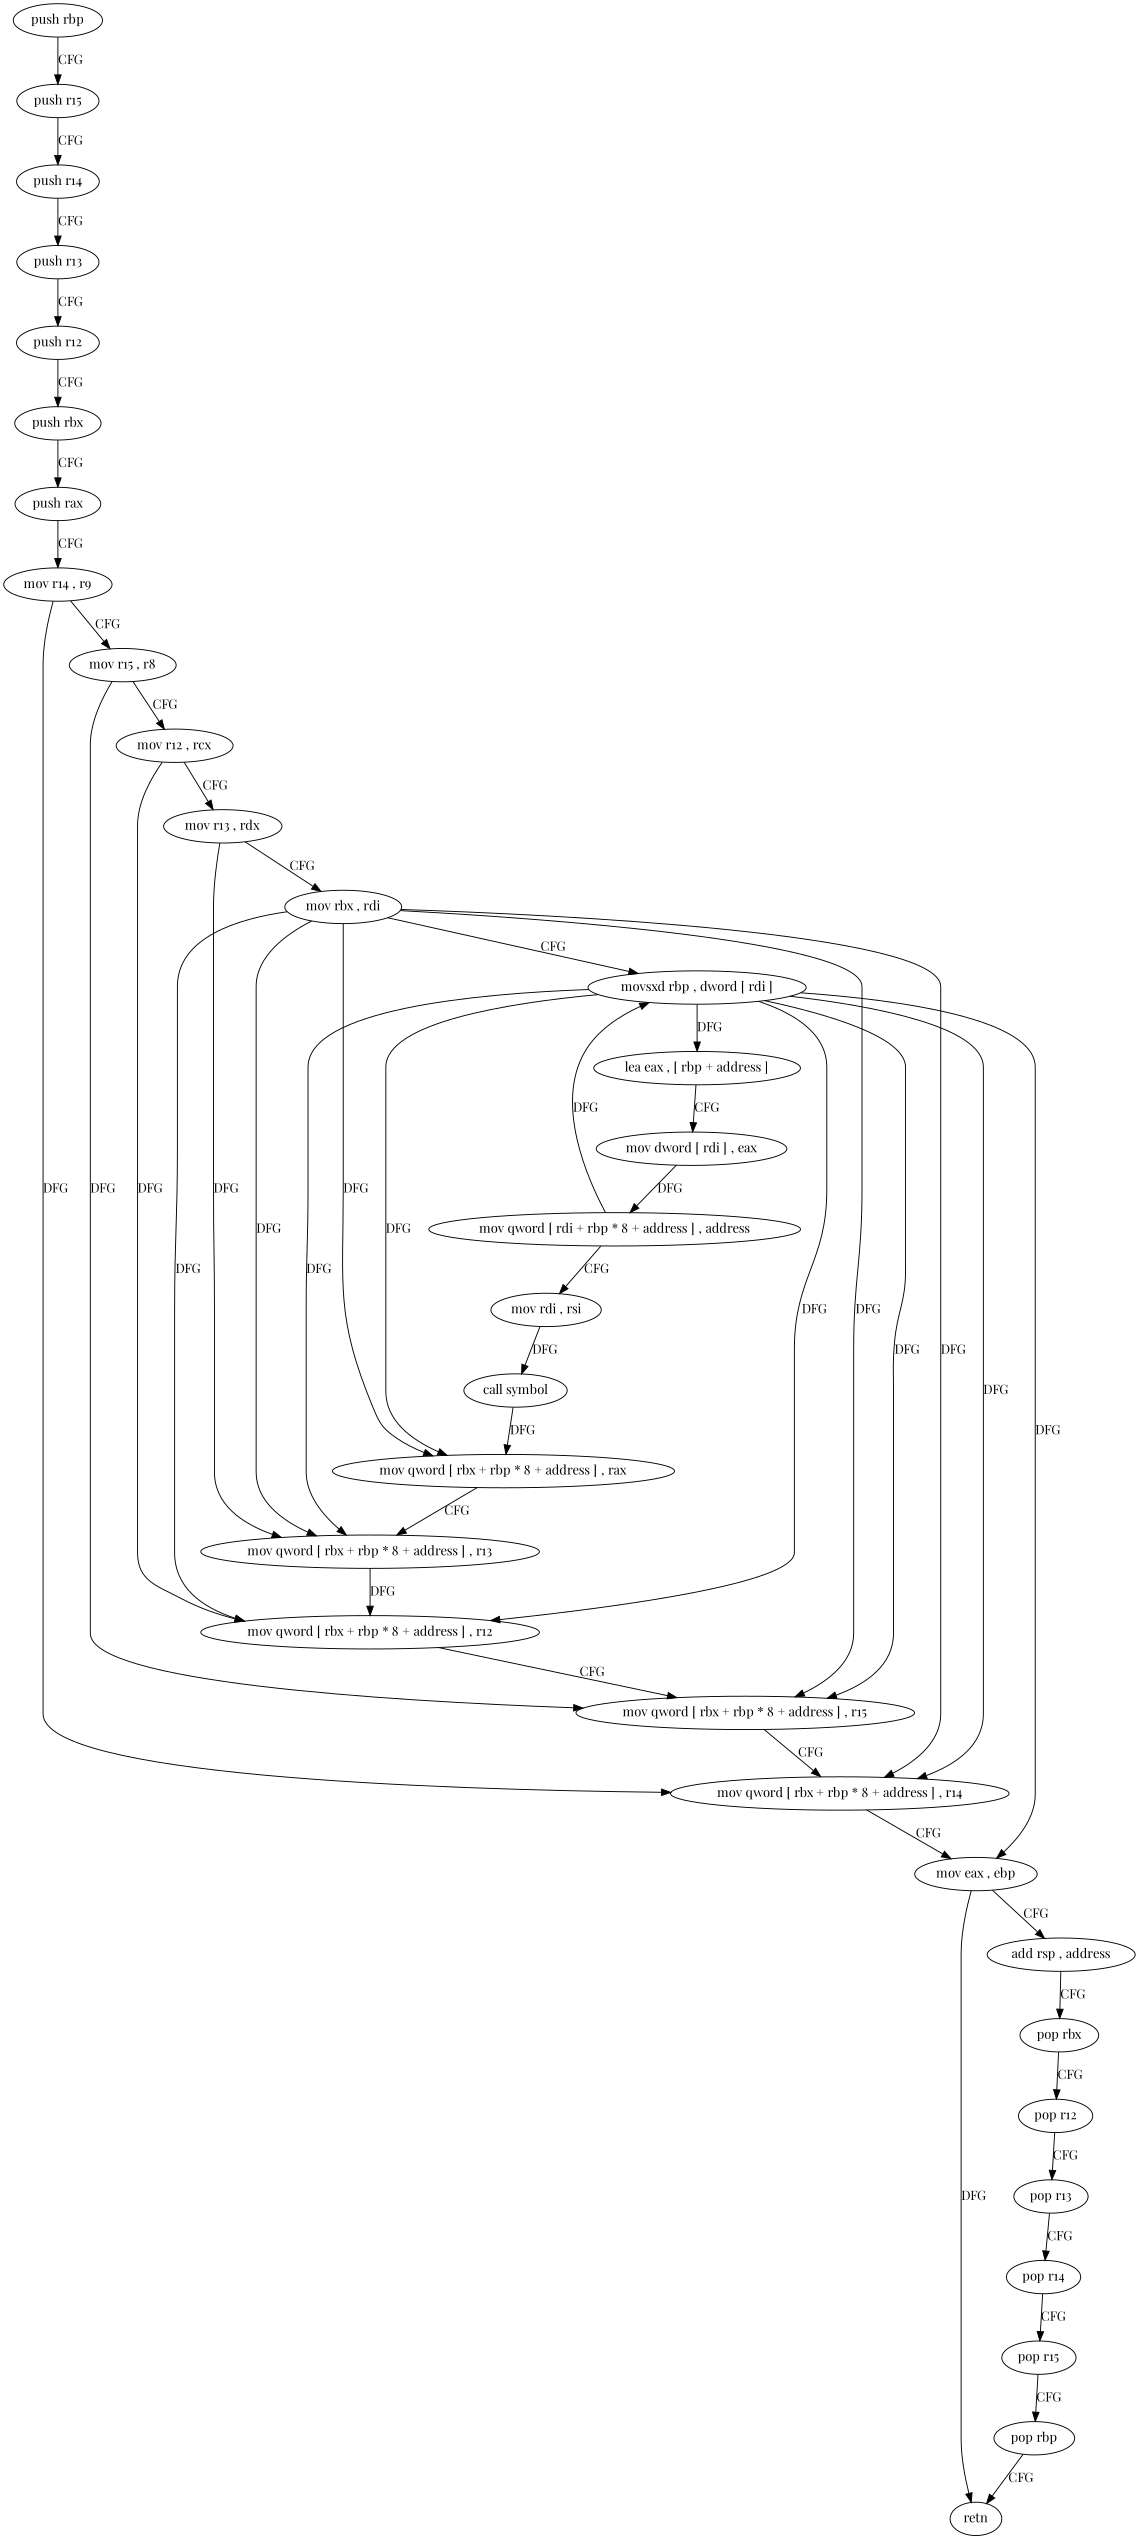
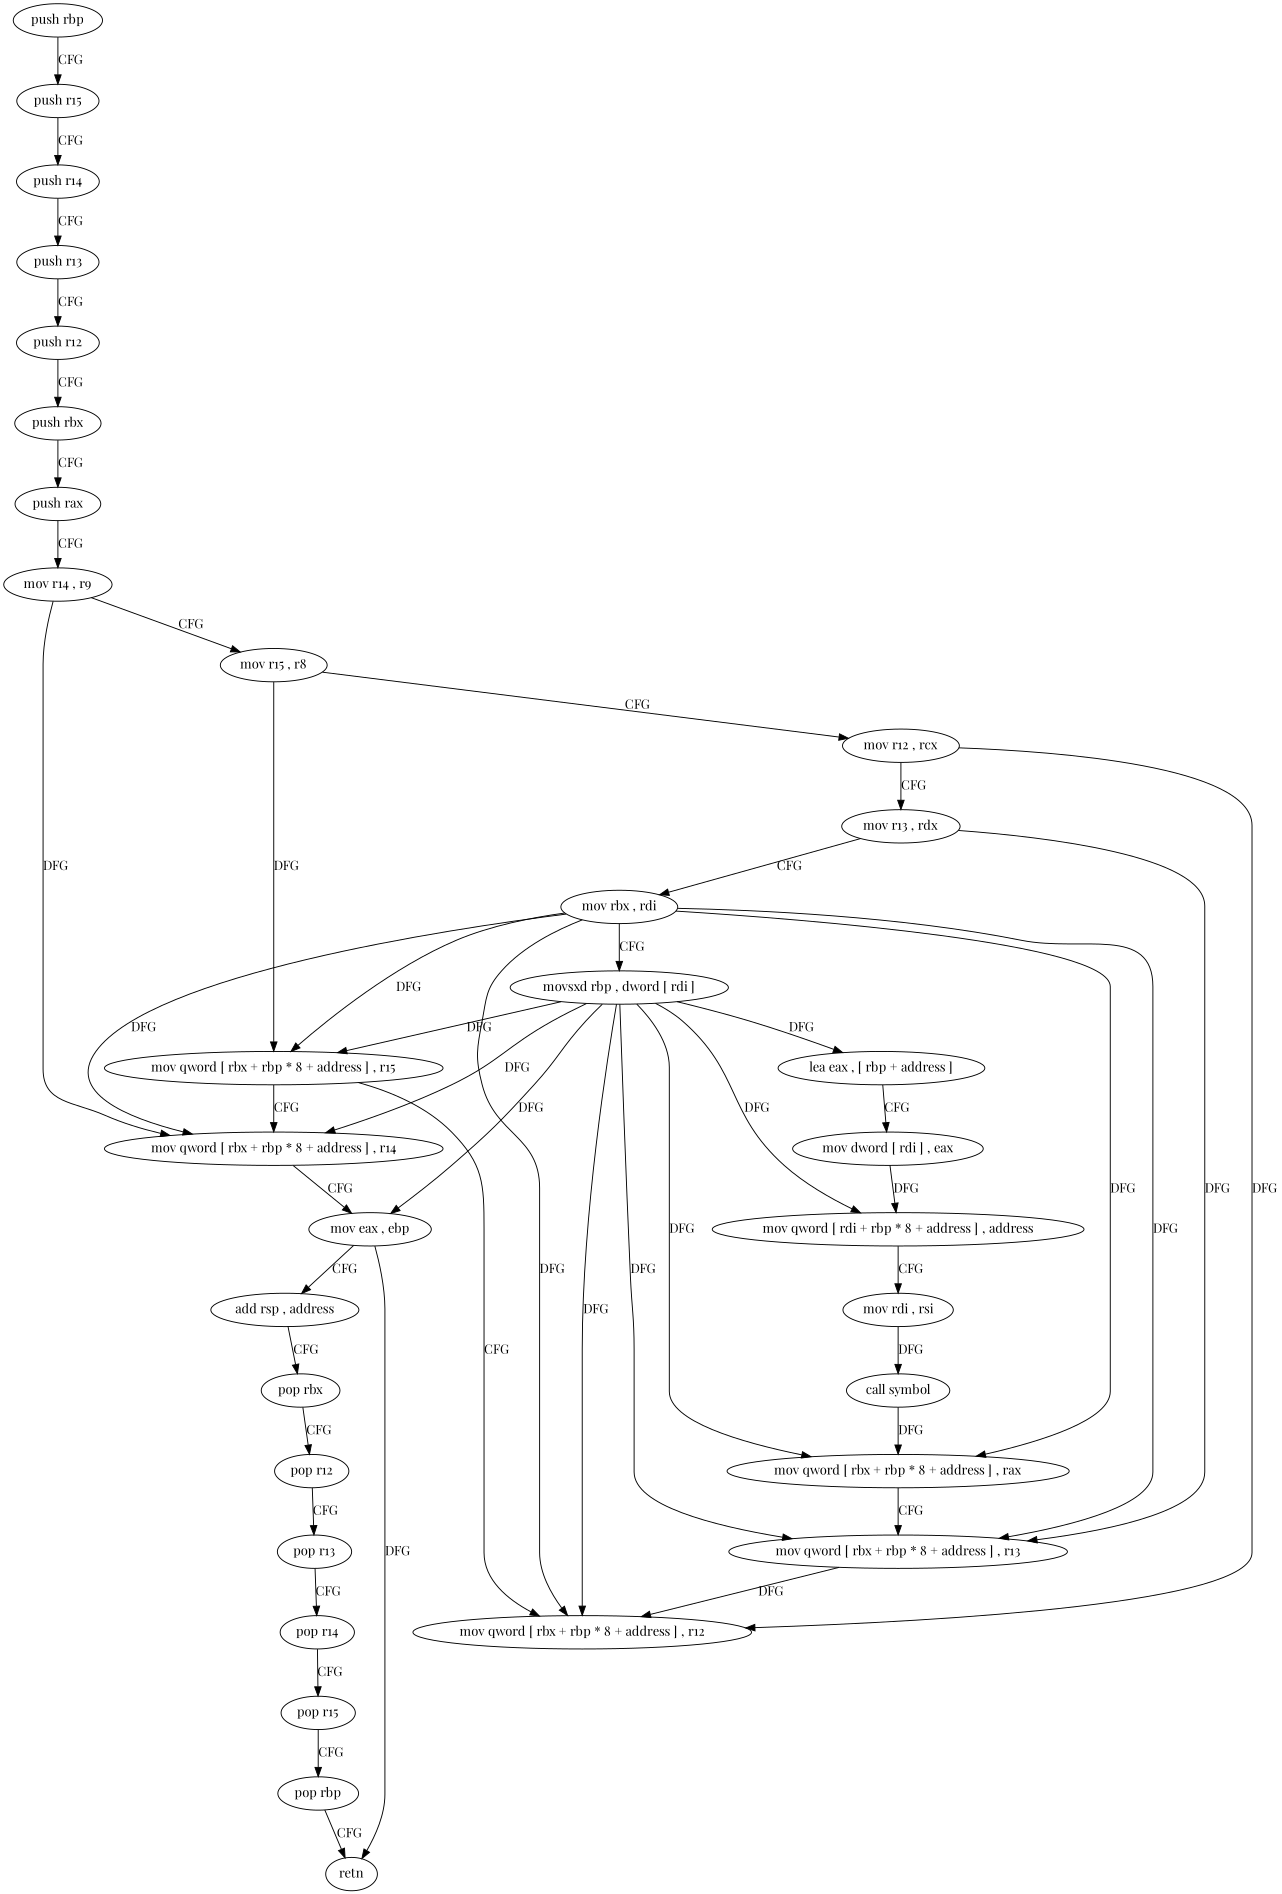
edge "mov qword [ rdi + rbp * 8 + address ] , address" -> "movsxd rbp , dword [ rdi ]": reversed
edge "mov qword [ rbx + rbp * 8 + address ] , r12" -> "mov qword [ rbx + rbp * 8 + address ] , r15": reversed
